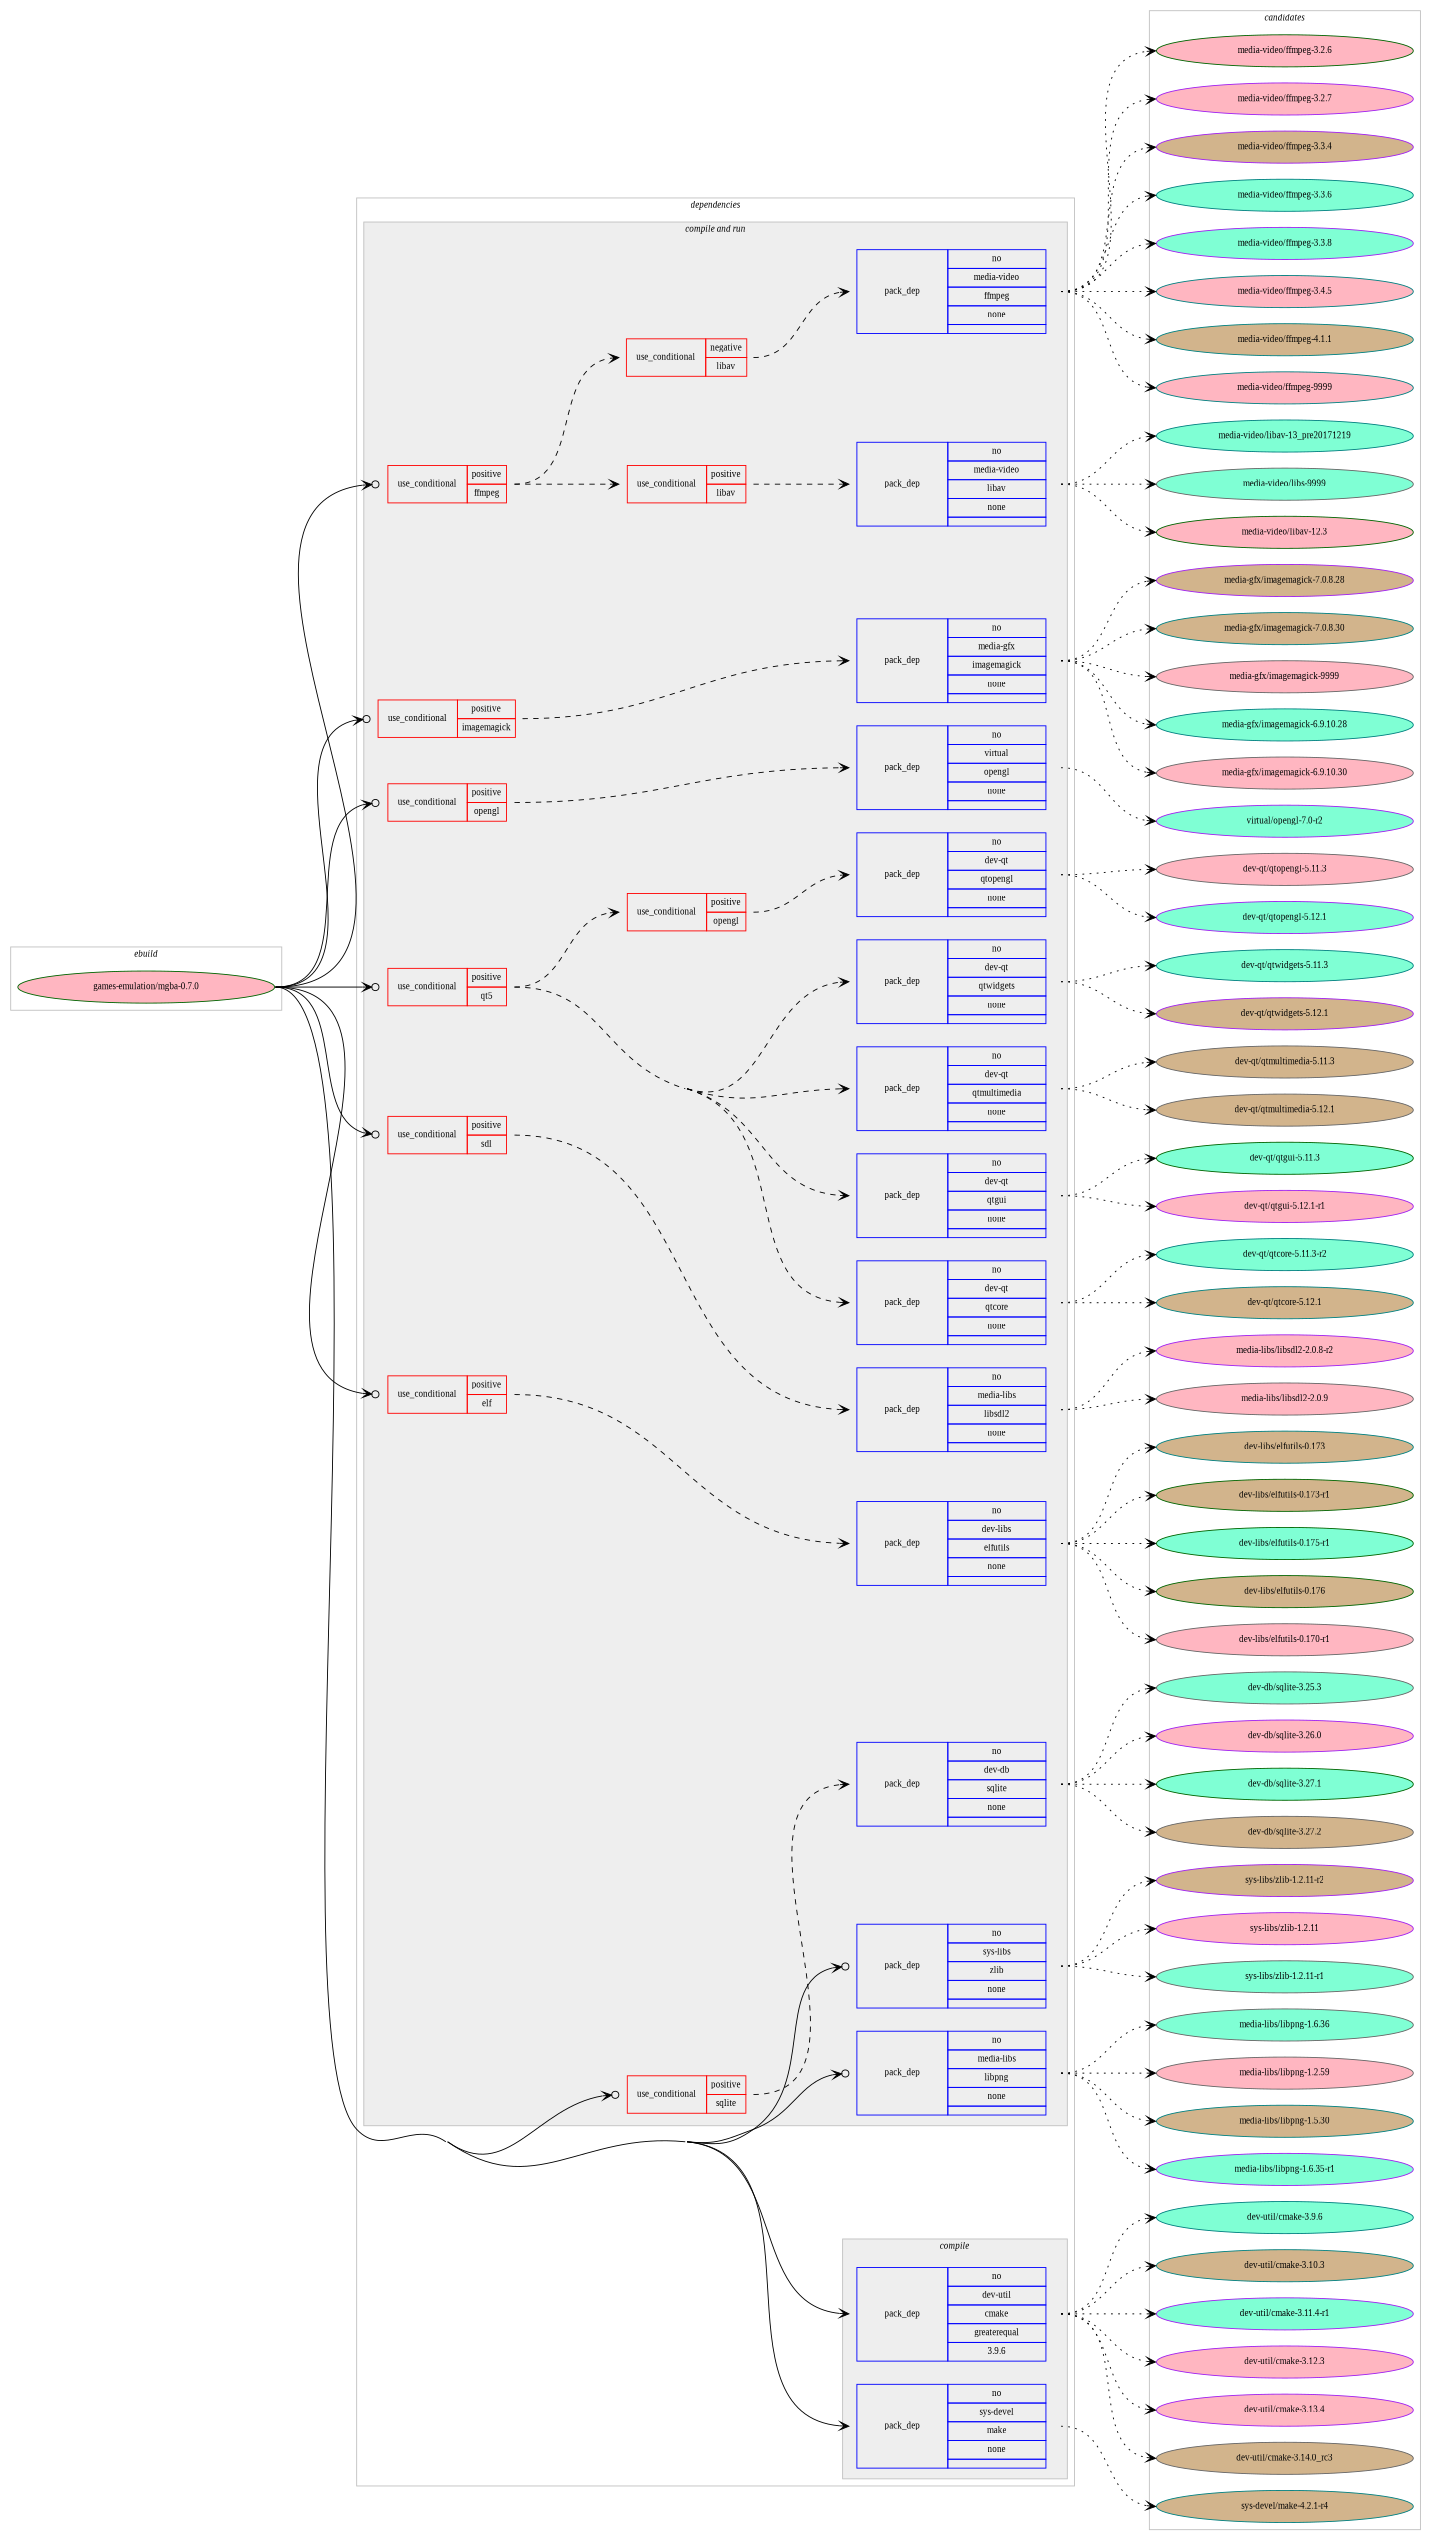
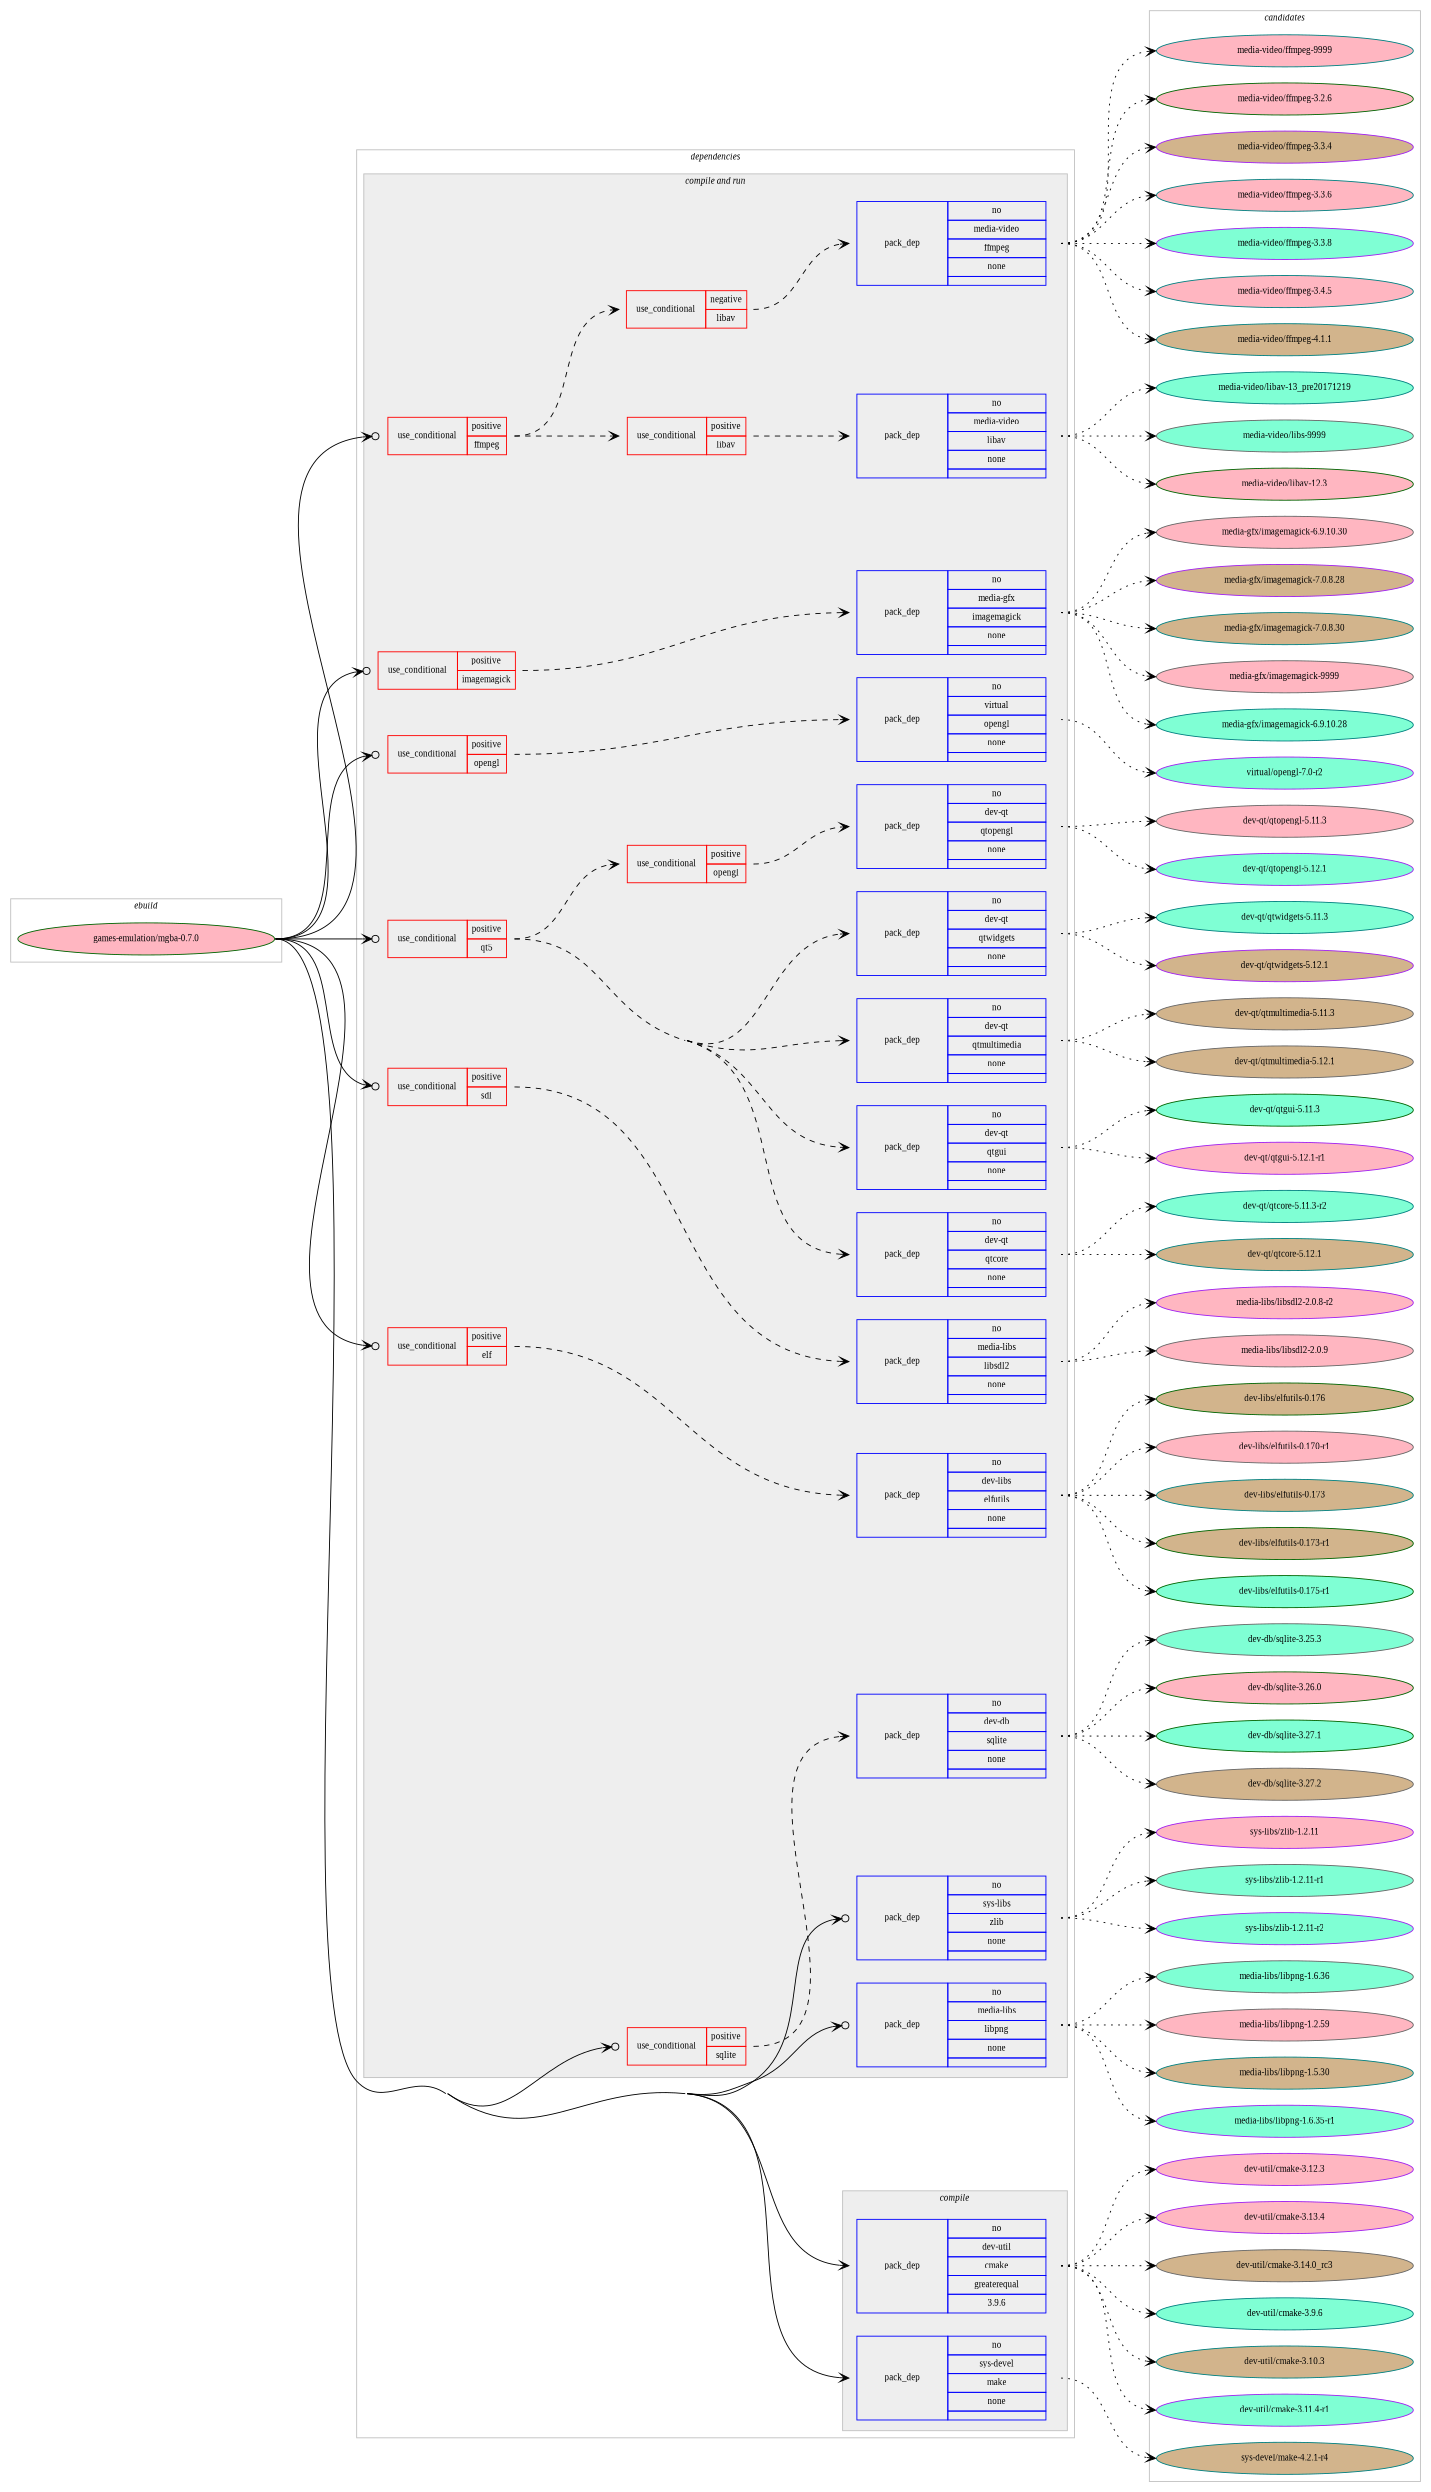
node "media-video/ffmpeg-3.2.7": removed
node "media-video/ffmpeg-3.3.6": fillcolor aquamarine -> lightpink
node "dev-db/sqlite-3.26.0": color purple -> darkgreen
node "sys-libs/zlib-1.2.11-r2": fillcolor tan -> aquamarine
